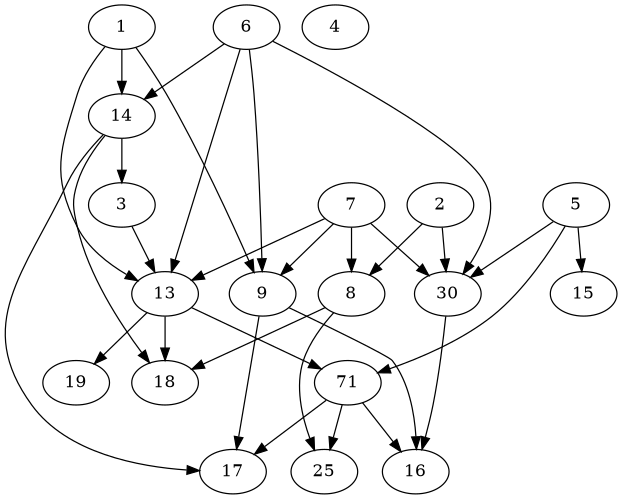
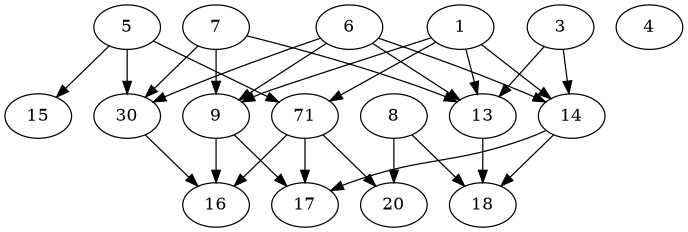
edge "14" -> "3": reversed
node "2": removed
edge "7" -> "8": removed
edge "13" -> "71": now "1" -> "71"
node "19": removed
node "25": label "25" -> "20"
